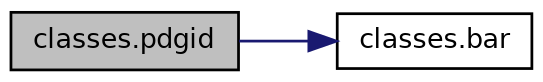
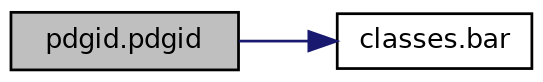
node "classes.pdgid": label "classes.pdgid" -> "pdgid.pdgid"
